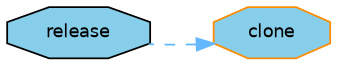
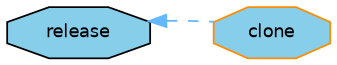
edge "release" -> "clone": reversed
